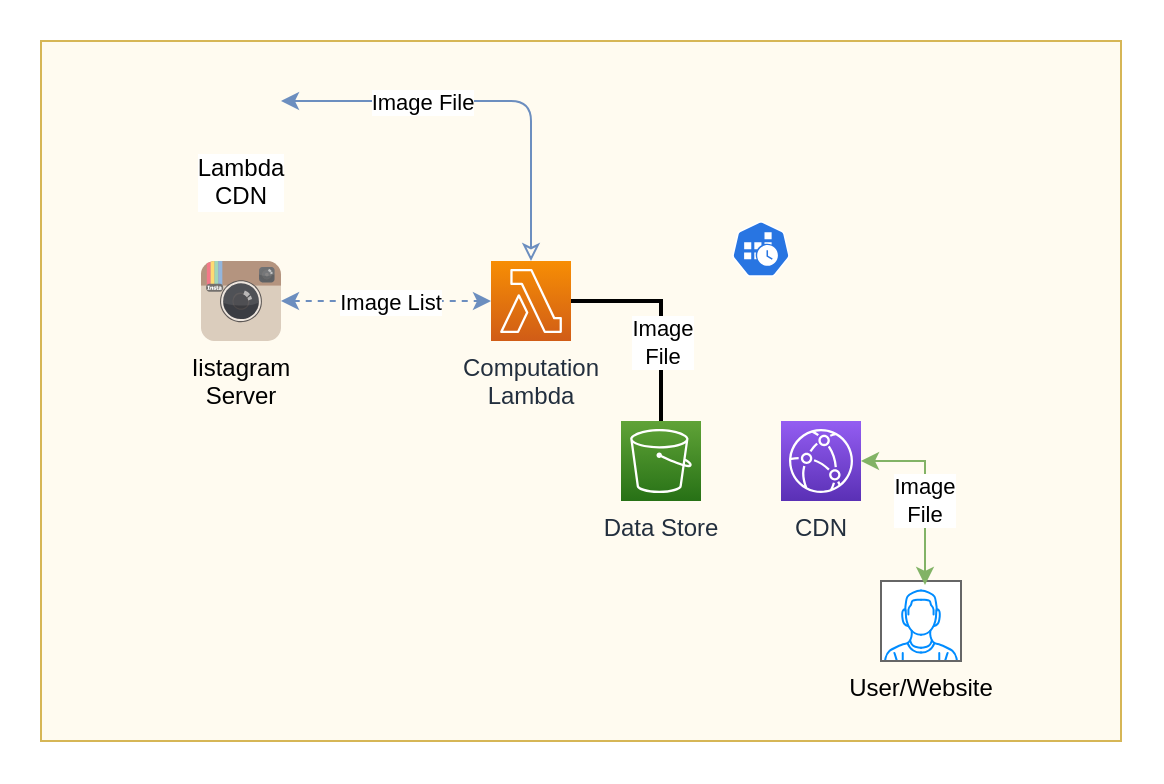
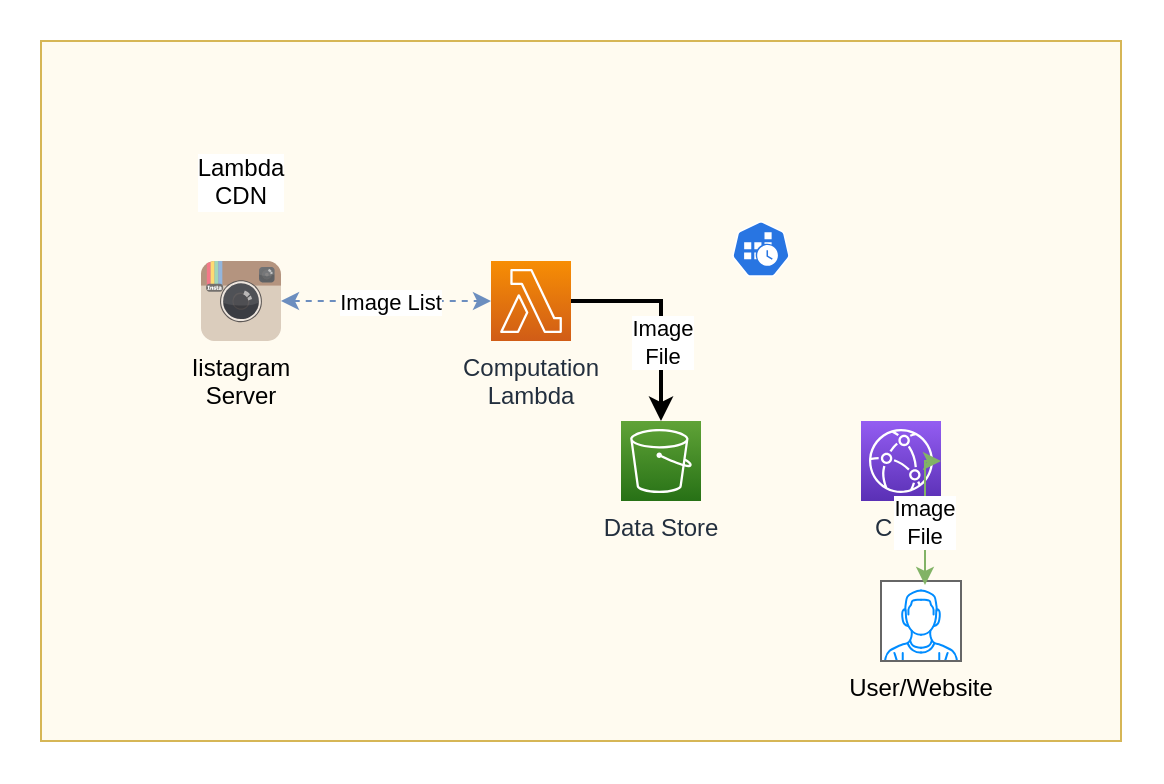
edge "Lambda CDN" -- "Computation Lambda": removed, label "Image File"
edge "Computation Lambda" -- "Data Store": arrowhead none -> classic
node "CDN": moved (821, 461) -> (901, 461)
